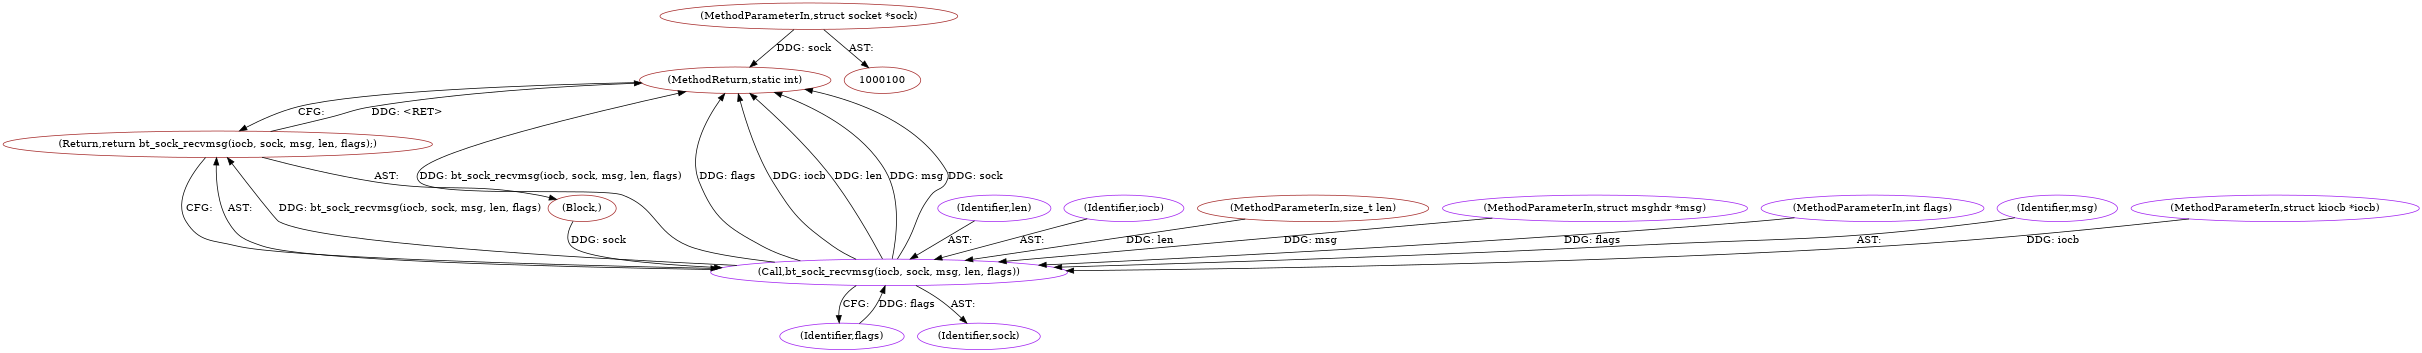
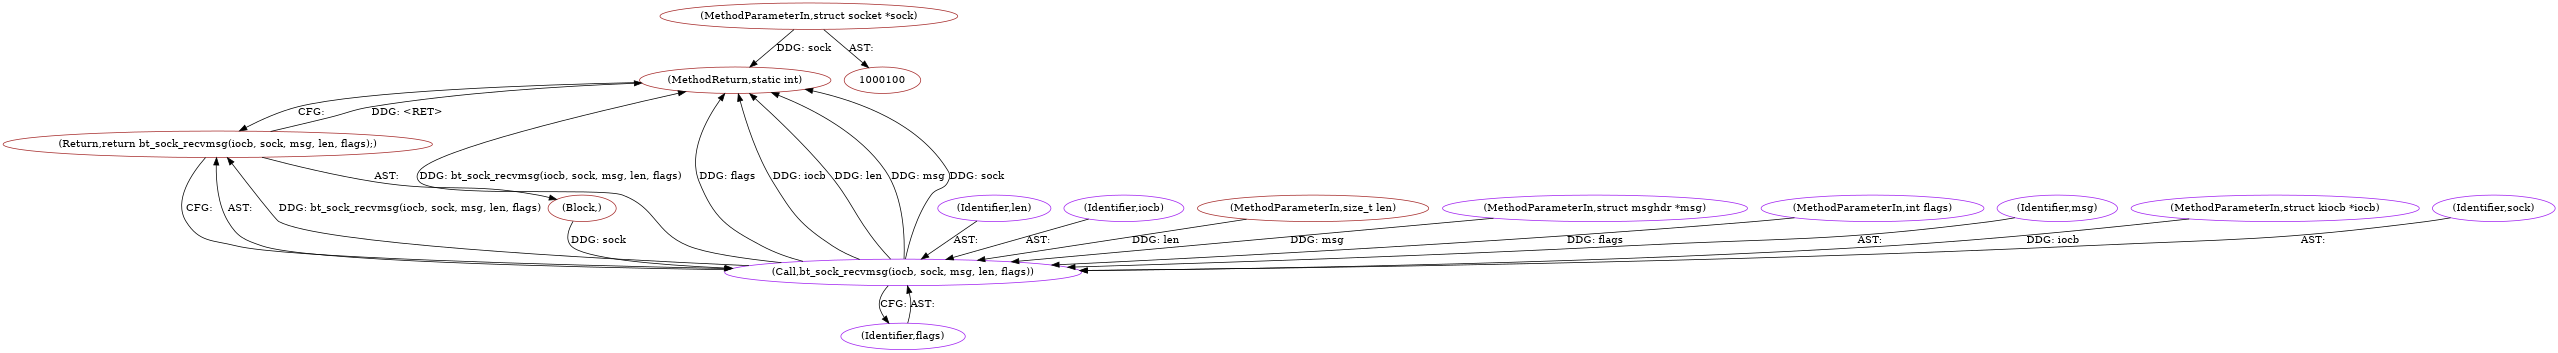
edge "(Call,bt_sock_recvmsg(iocb, sock, msg, len, flags))" -> "(Identifier,sock)": reversed
edge "(Identifier,flags)" -> "(Call,bt_sock_recvmsg(iocb, sock, msg, len, flags))": label "DDG: flags" -> "AST: "
